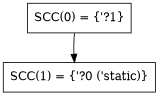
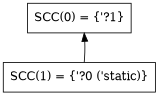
edge "SCC(0) = {'?1}" -> "SCC(1) = {'?0 ('static)}": reversed
